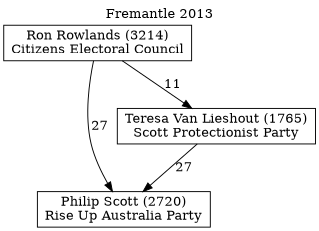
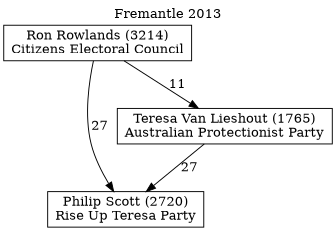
node "Teresa Van Lieshout (1765) Scott Protectionist Party": label "Teresa Van Lieshout (1765) Scott Protectionist Party" -> "Teresa Van Lieshout (1765) Australian Protectionist Party"
node "Philip Scott (2720) Rise Up Australia Party": label "Philip Scott (2720) Rise Up Australia Party" -> "Philip Scott (2720) Rise Up Teresa Party"
